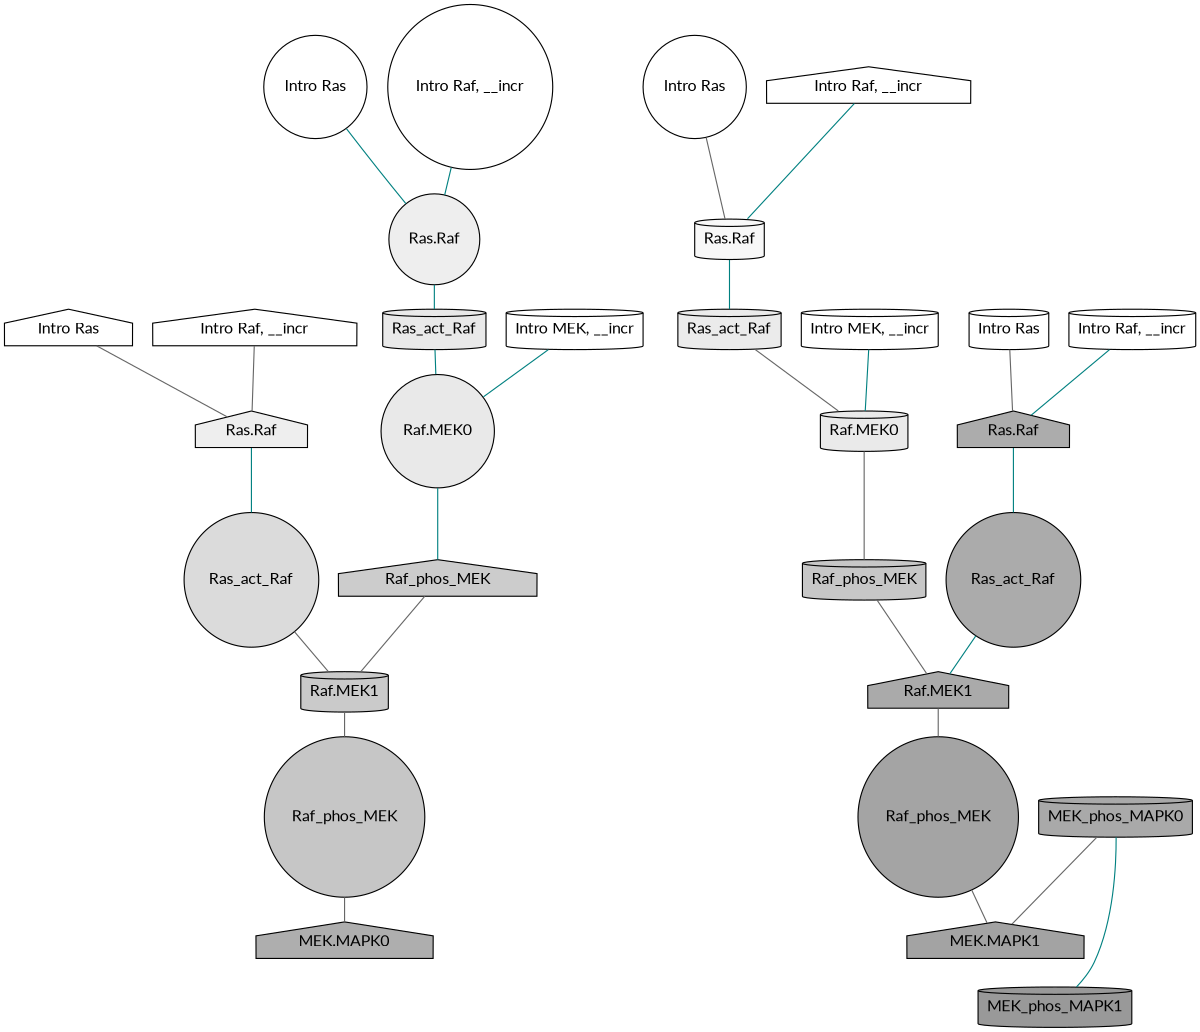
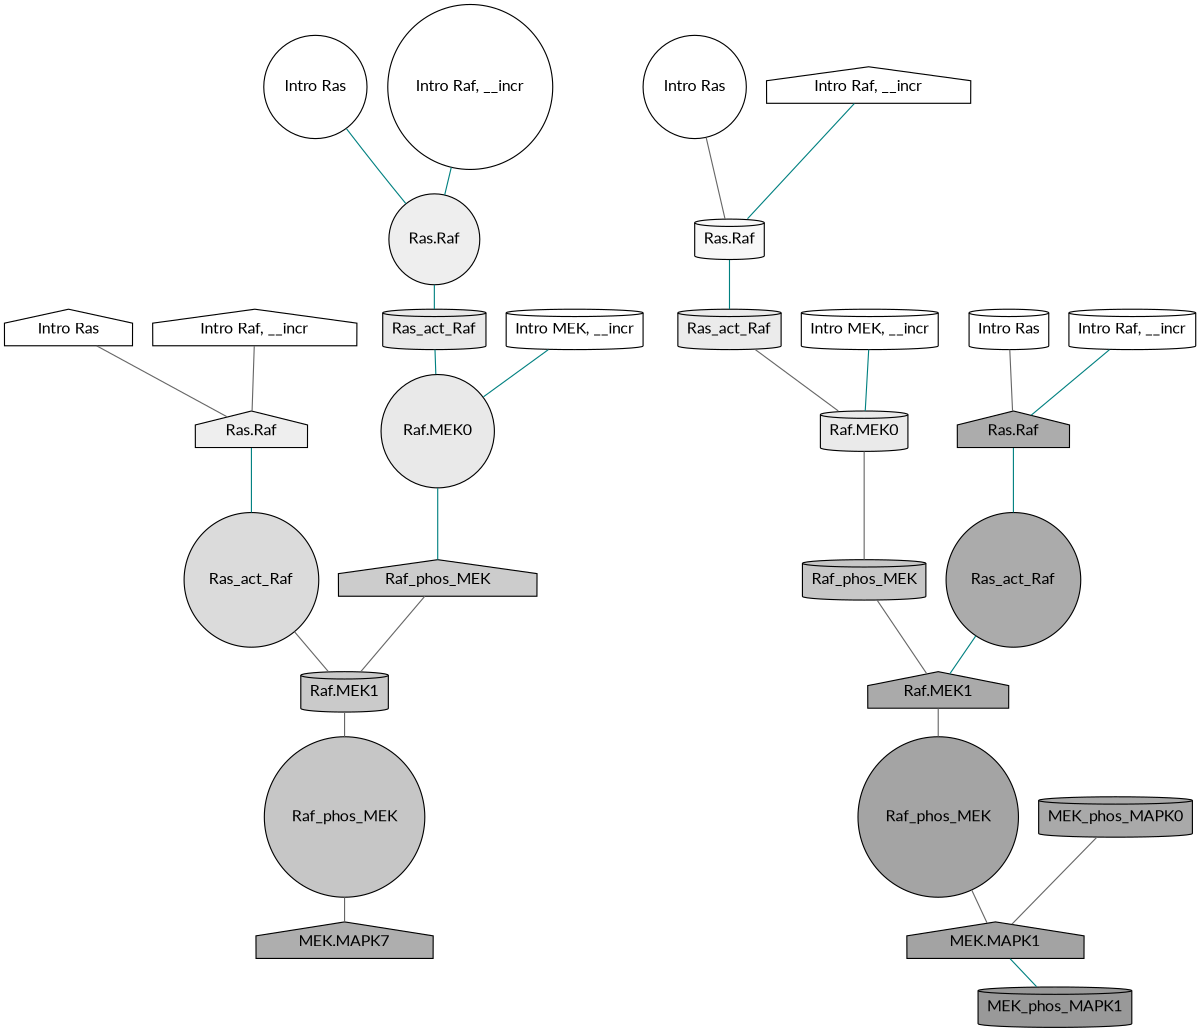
edge "MEK_phos_MAPK0" -- "MEK_phos_MAPK1": now "MEK.MAPK1" -- "MEK_phos_MAPK1"
node "MEK.MAPK0": label "MEK.MAPK0" -> "MEK.MAPK7"
